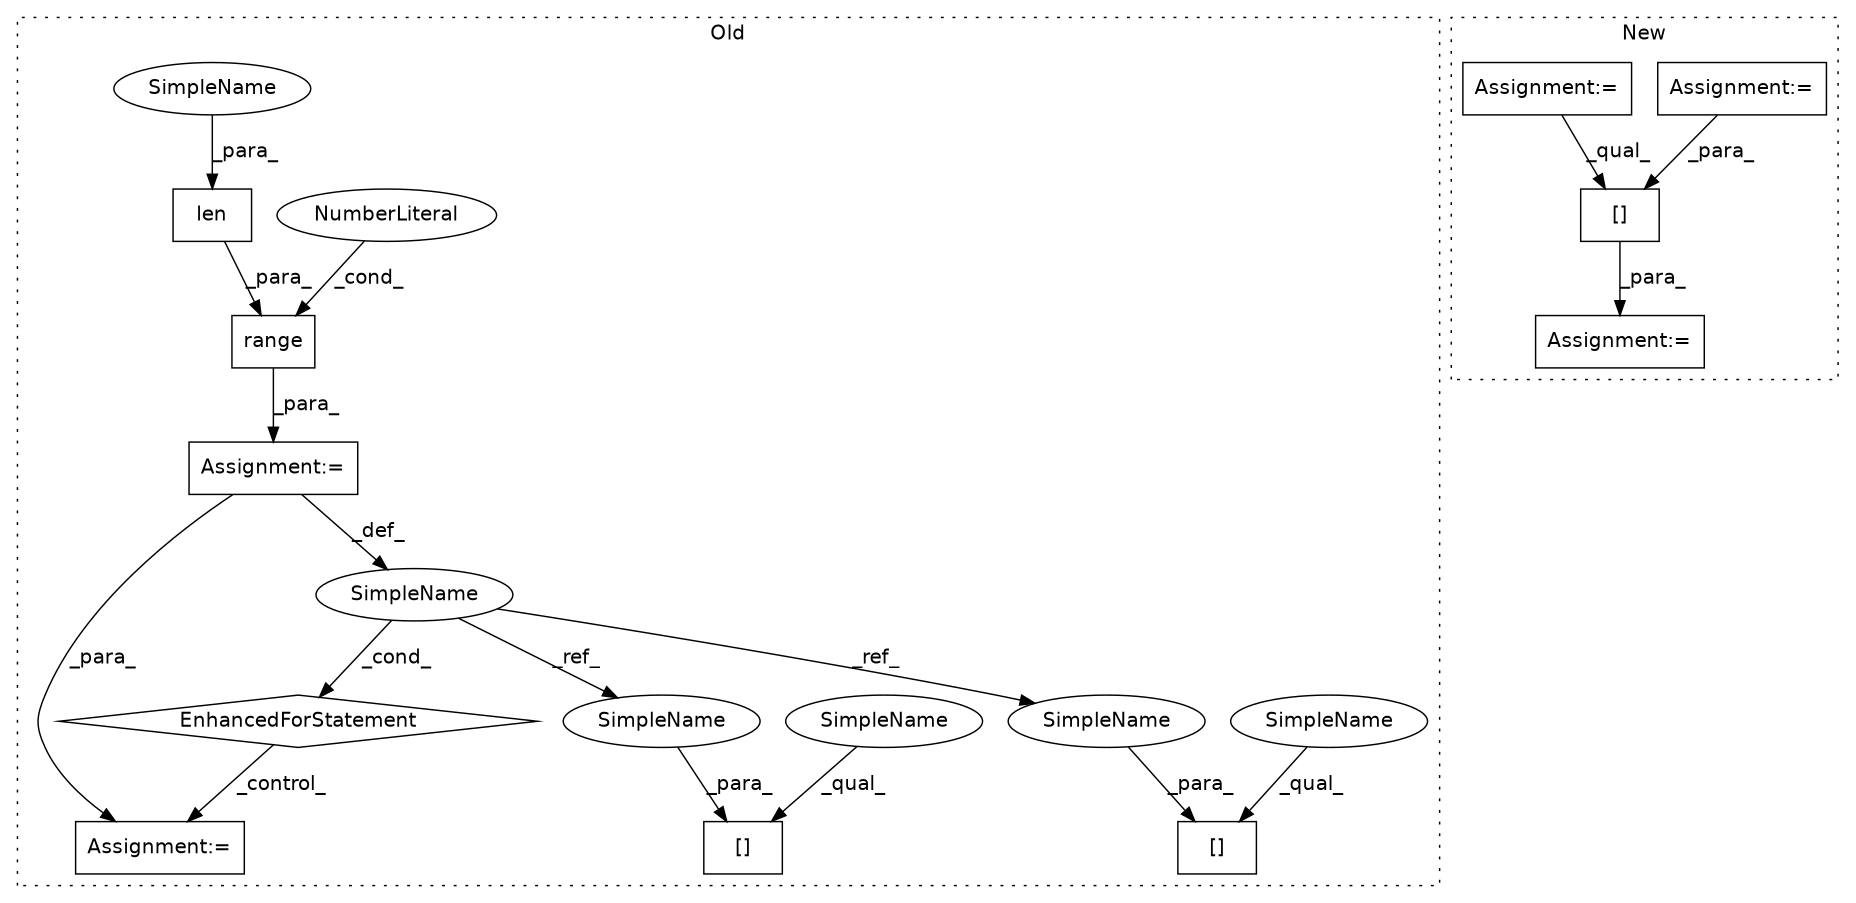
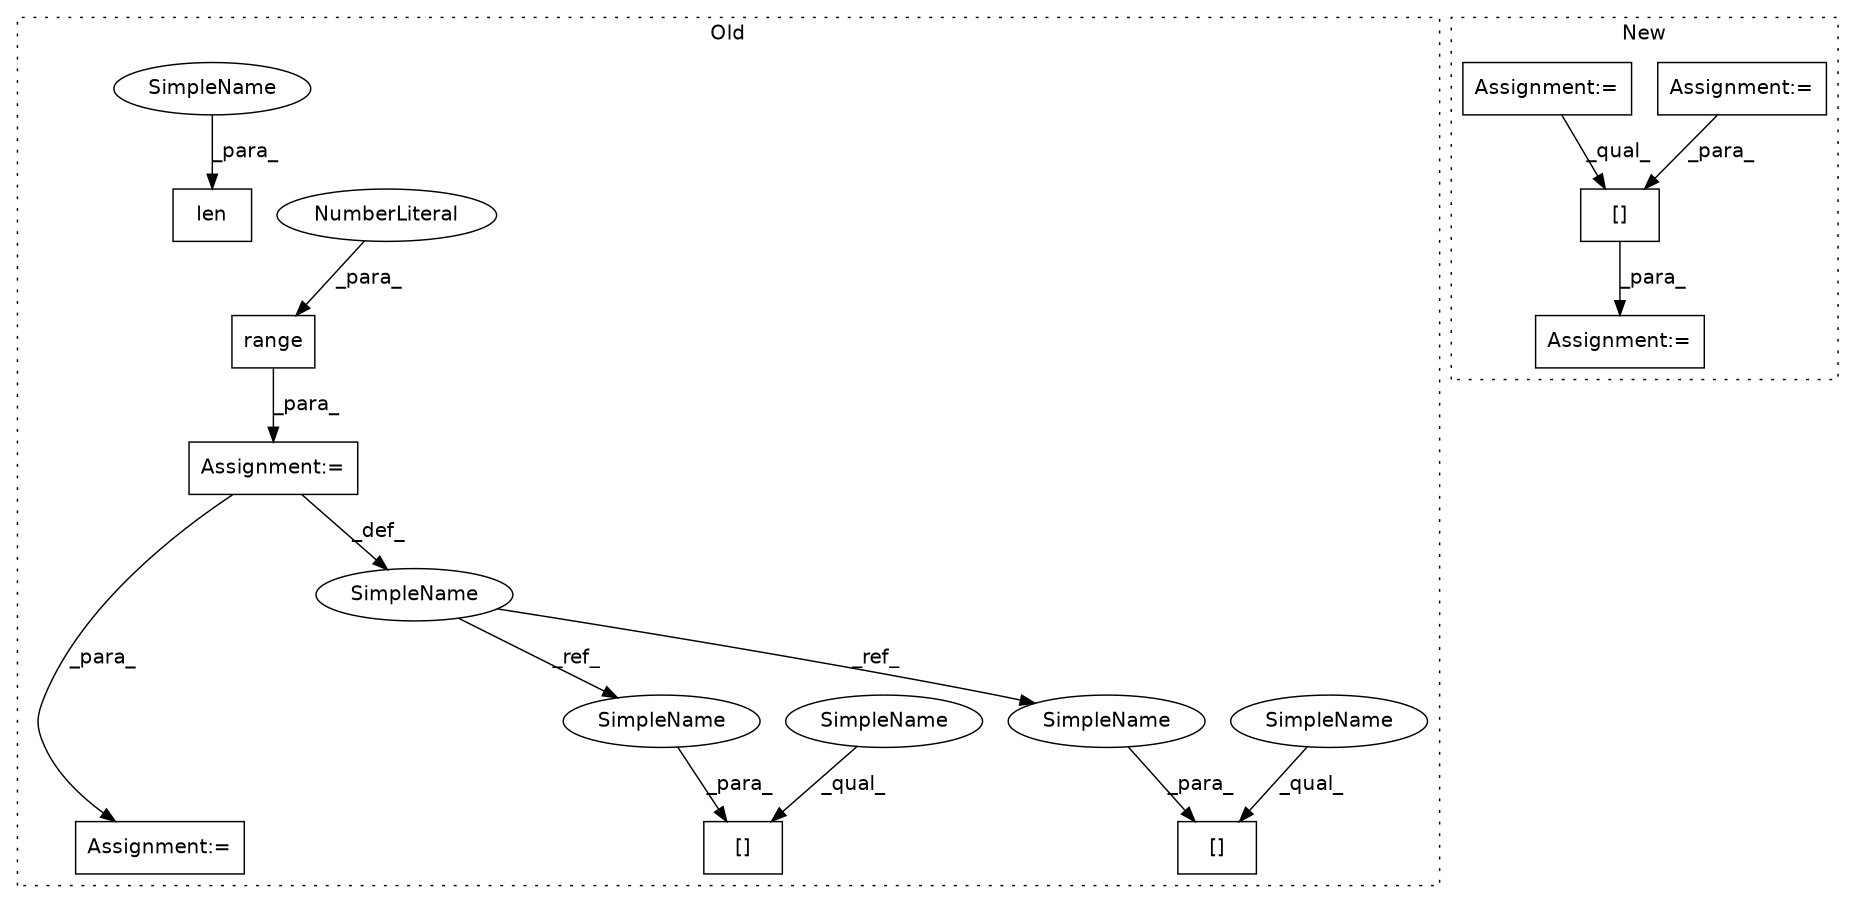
edge "len" -> "range": removed, label "_para_"
edge "NumberLiteral" -> "range": label "_cond_" -> "_para_"
node "EnhancedForStatement": removed
